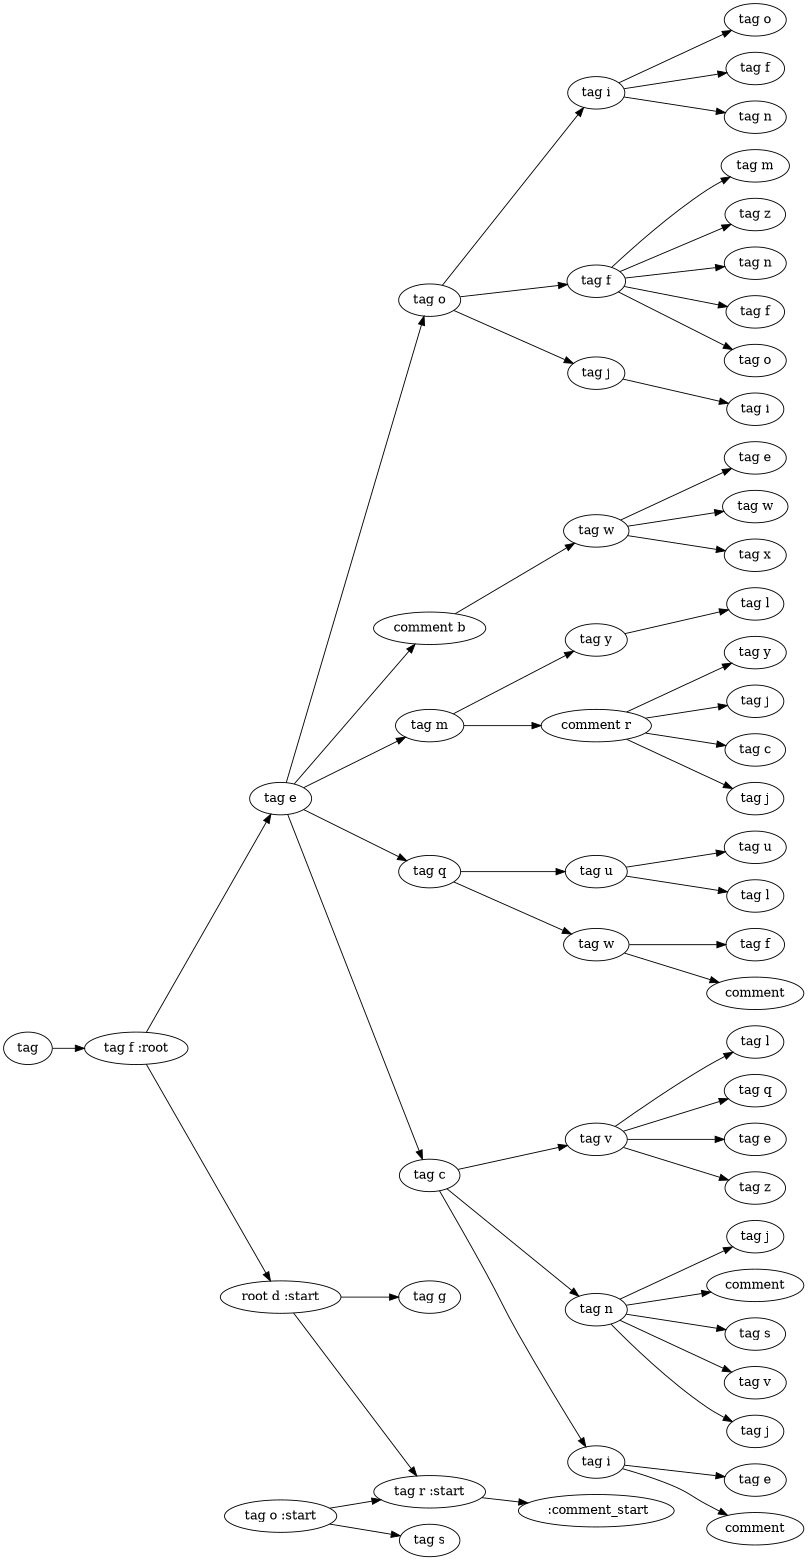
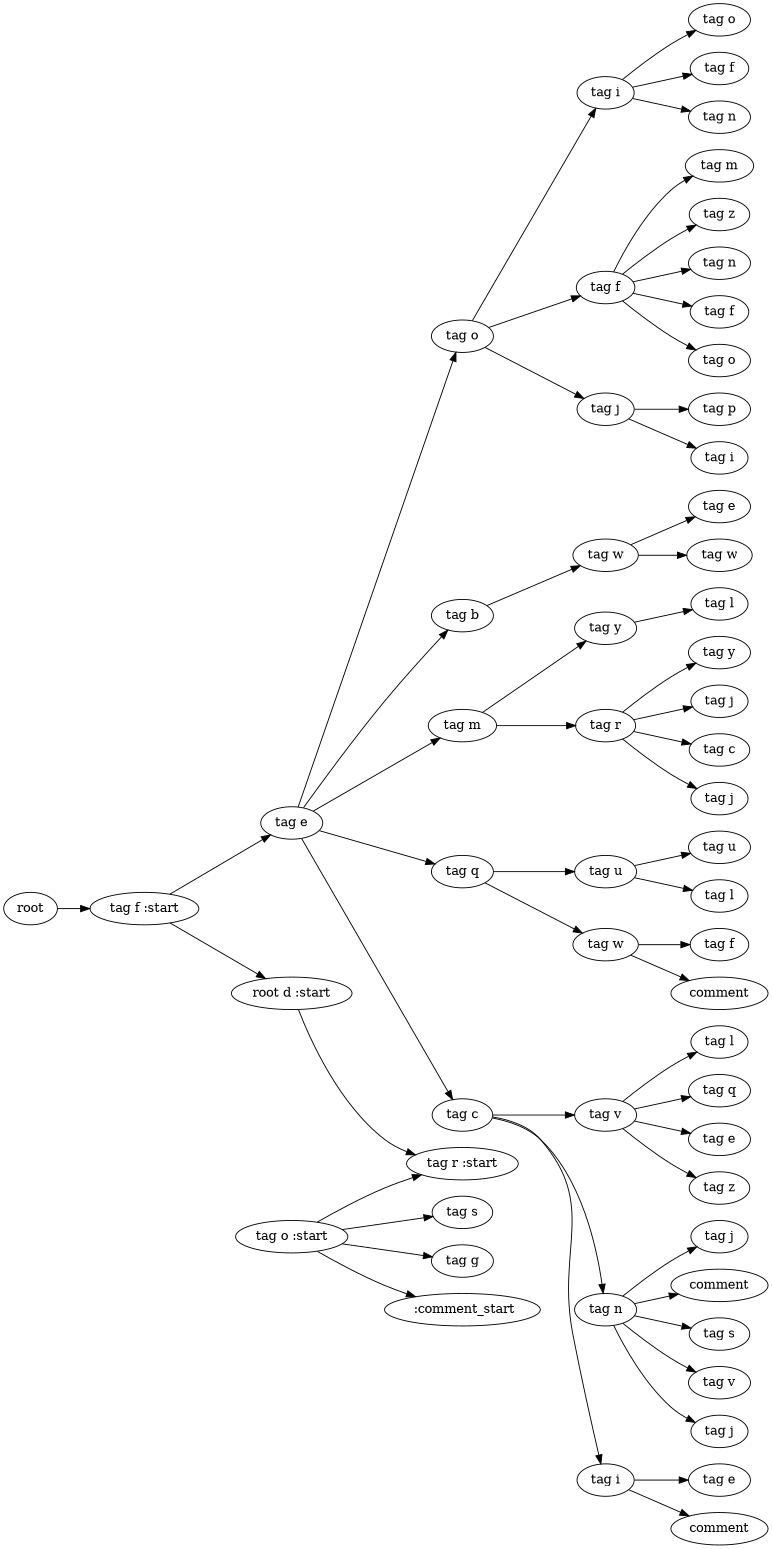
node "tag p": added
node "tag x": removed
node "comment b": label "comment b" -> "tag b"
node "comment r": label "comment r" -> "tag r"
node "tag": label "tag" -> "root"
node "tag f :root": label "tag f :root" -> "tag f :start"
edge "root d :start" -> "tag g": now "tag o :start" -> "tag g"
edge "tag r :start" -> ":comment_start": now "tag o :start" -> ":comment_start"
